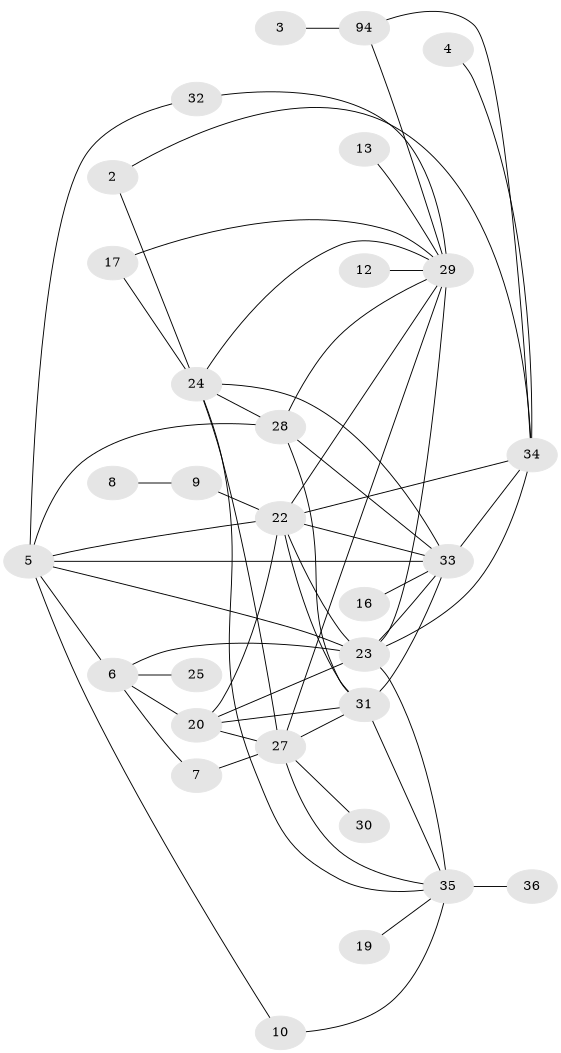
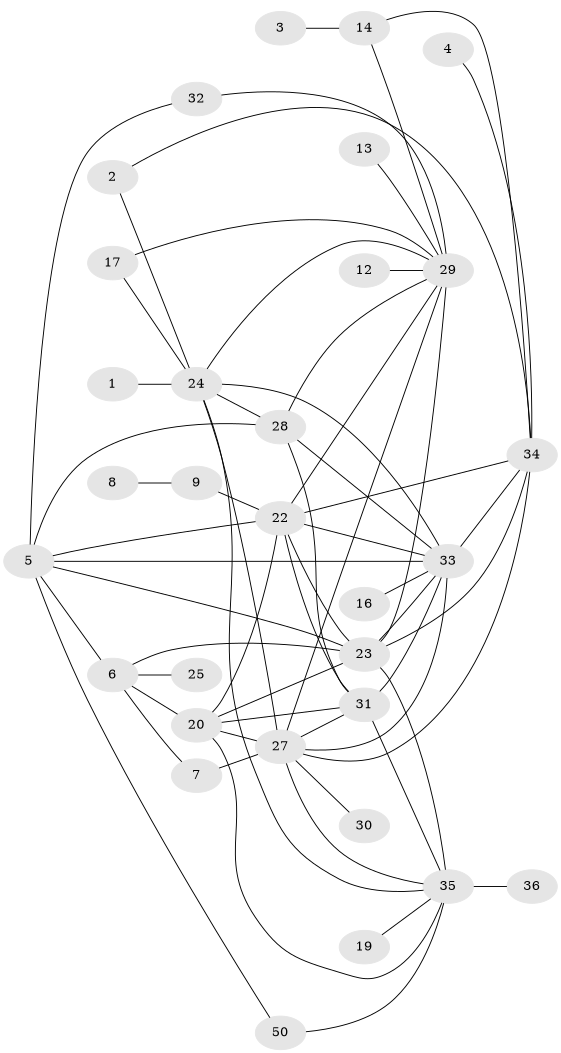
node "94": label "94" -> "14"
node "1": added
edge "34" -- "27": added
edge "33" -- "27": added
edge "20" -- "35": added
node "10": label "10" -> "50"
